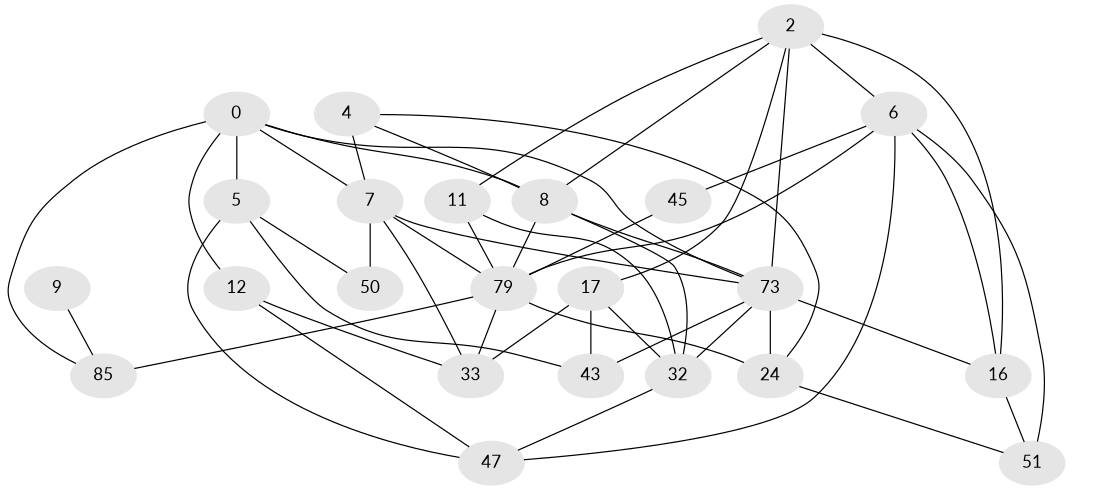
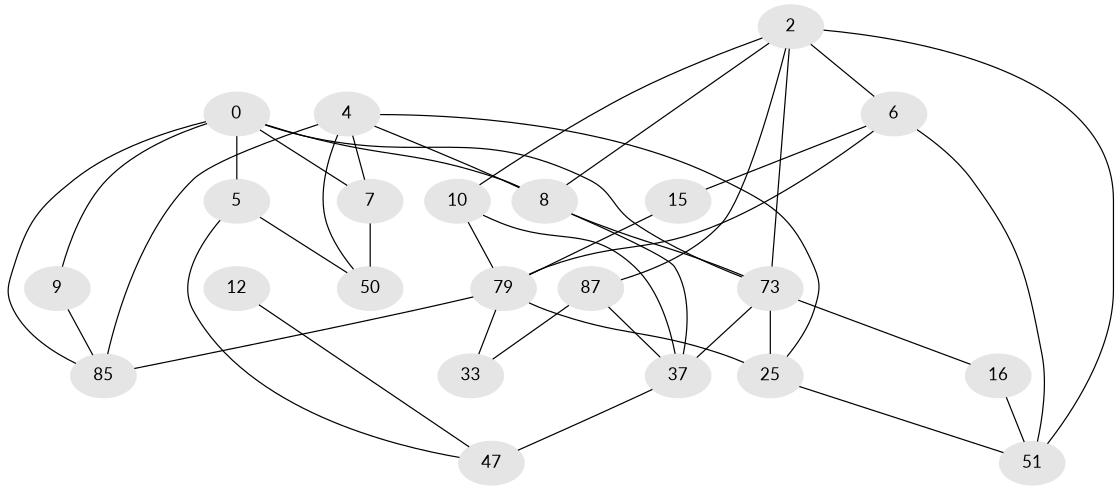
edge "2" -- "16": now "2" -- "51"
edge "0" -- "12": now "0" -- "9"
node "11": label "11" -> "10"
node "45": label "45" -> "15"
edge "4" -- "85": added
edge "4" -- "50": added
edge "6" -- "16": removed
edge "8" -- "79": removed
edge "7" -- "79": removed
edge "7" -- "73": removed
edge "7" -- "33": removed
node "17": label "17" -> "87"
edge "12" -- "33": removed
node "43": removed
node "32": label "32" -> "37"
node "24": label "24" -> "25"
edge "6" -- "47": removed
